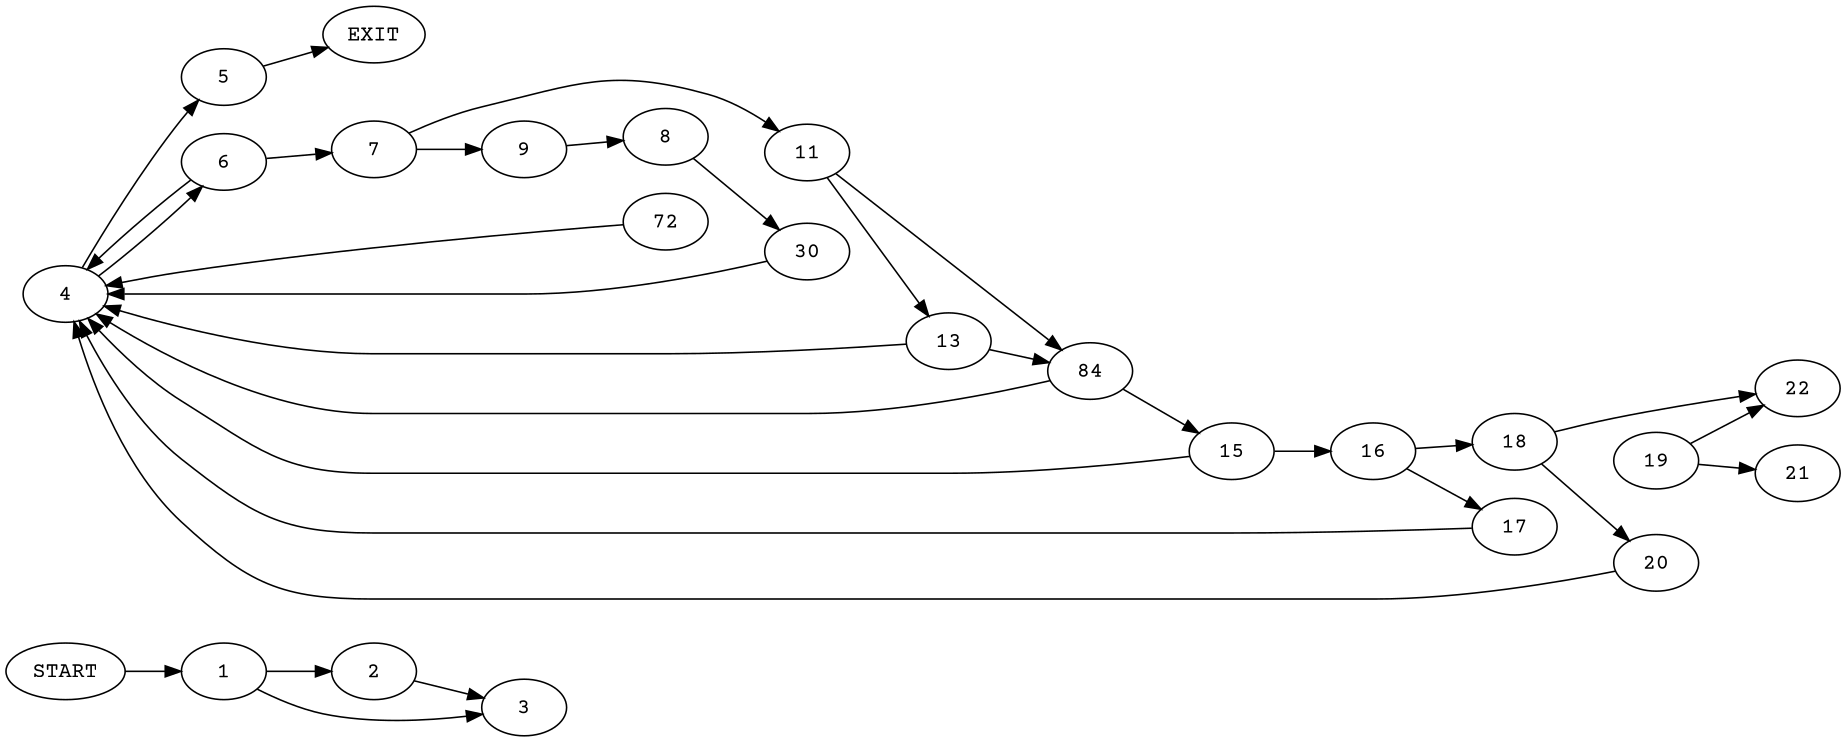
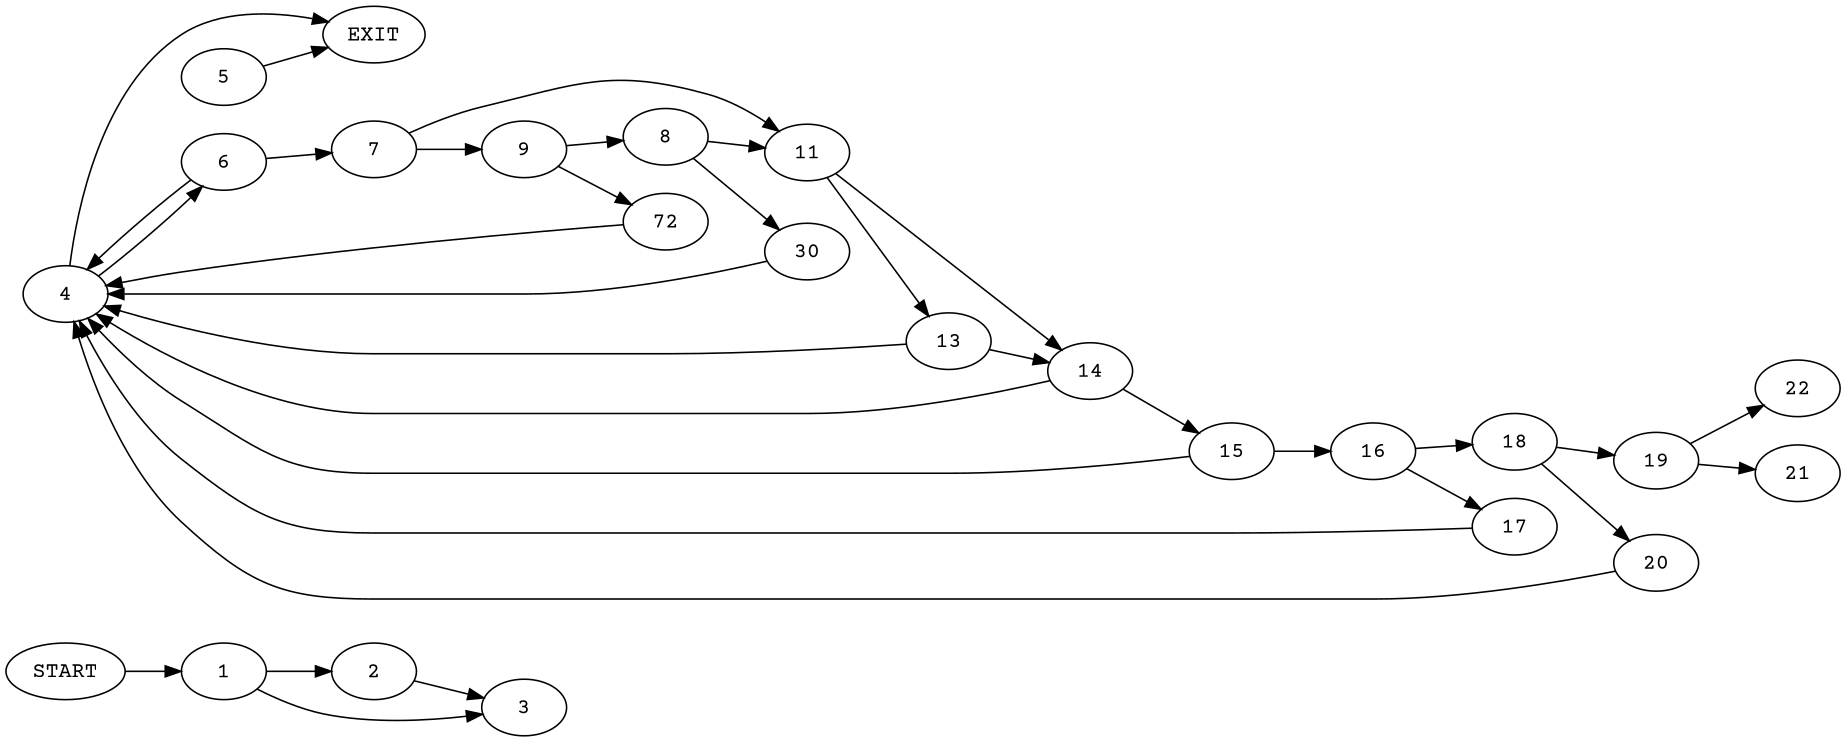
edge "8" -> "11": added
edge "9" -> "72": added
edge "4" -> "5": now "4" -> "EXIT"
node "84": label "84" -> "14"
edge "18" -> "22": now "18" -> "19"
